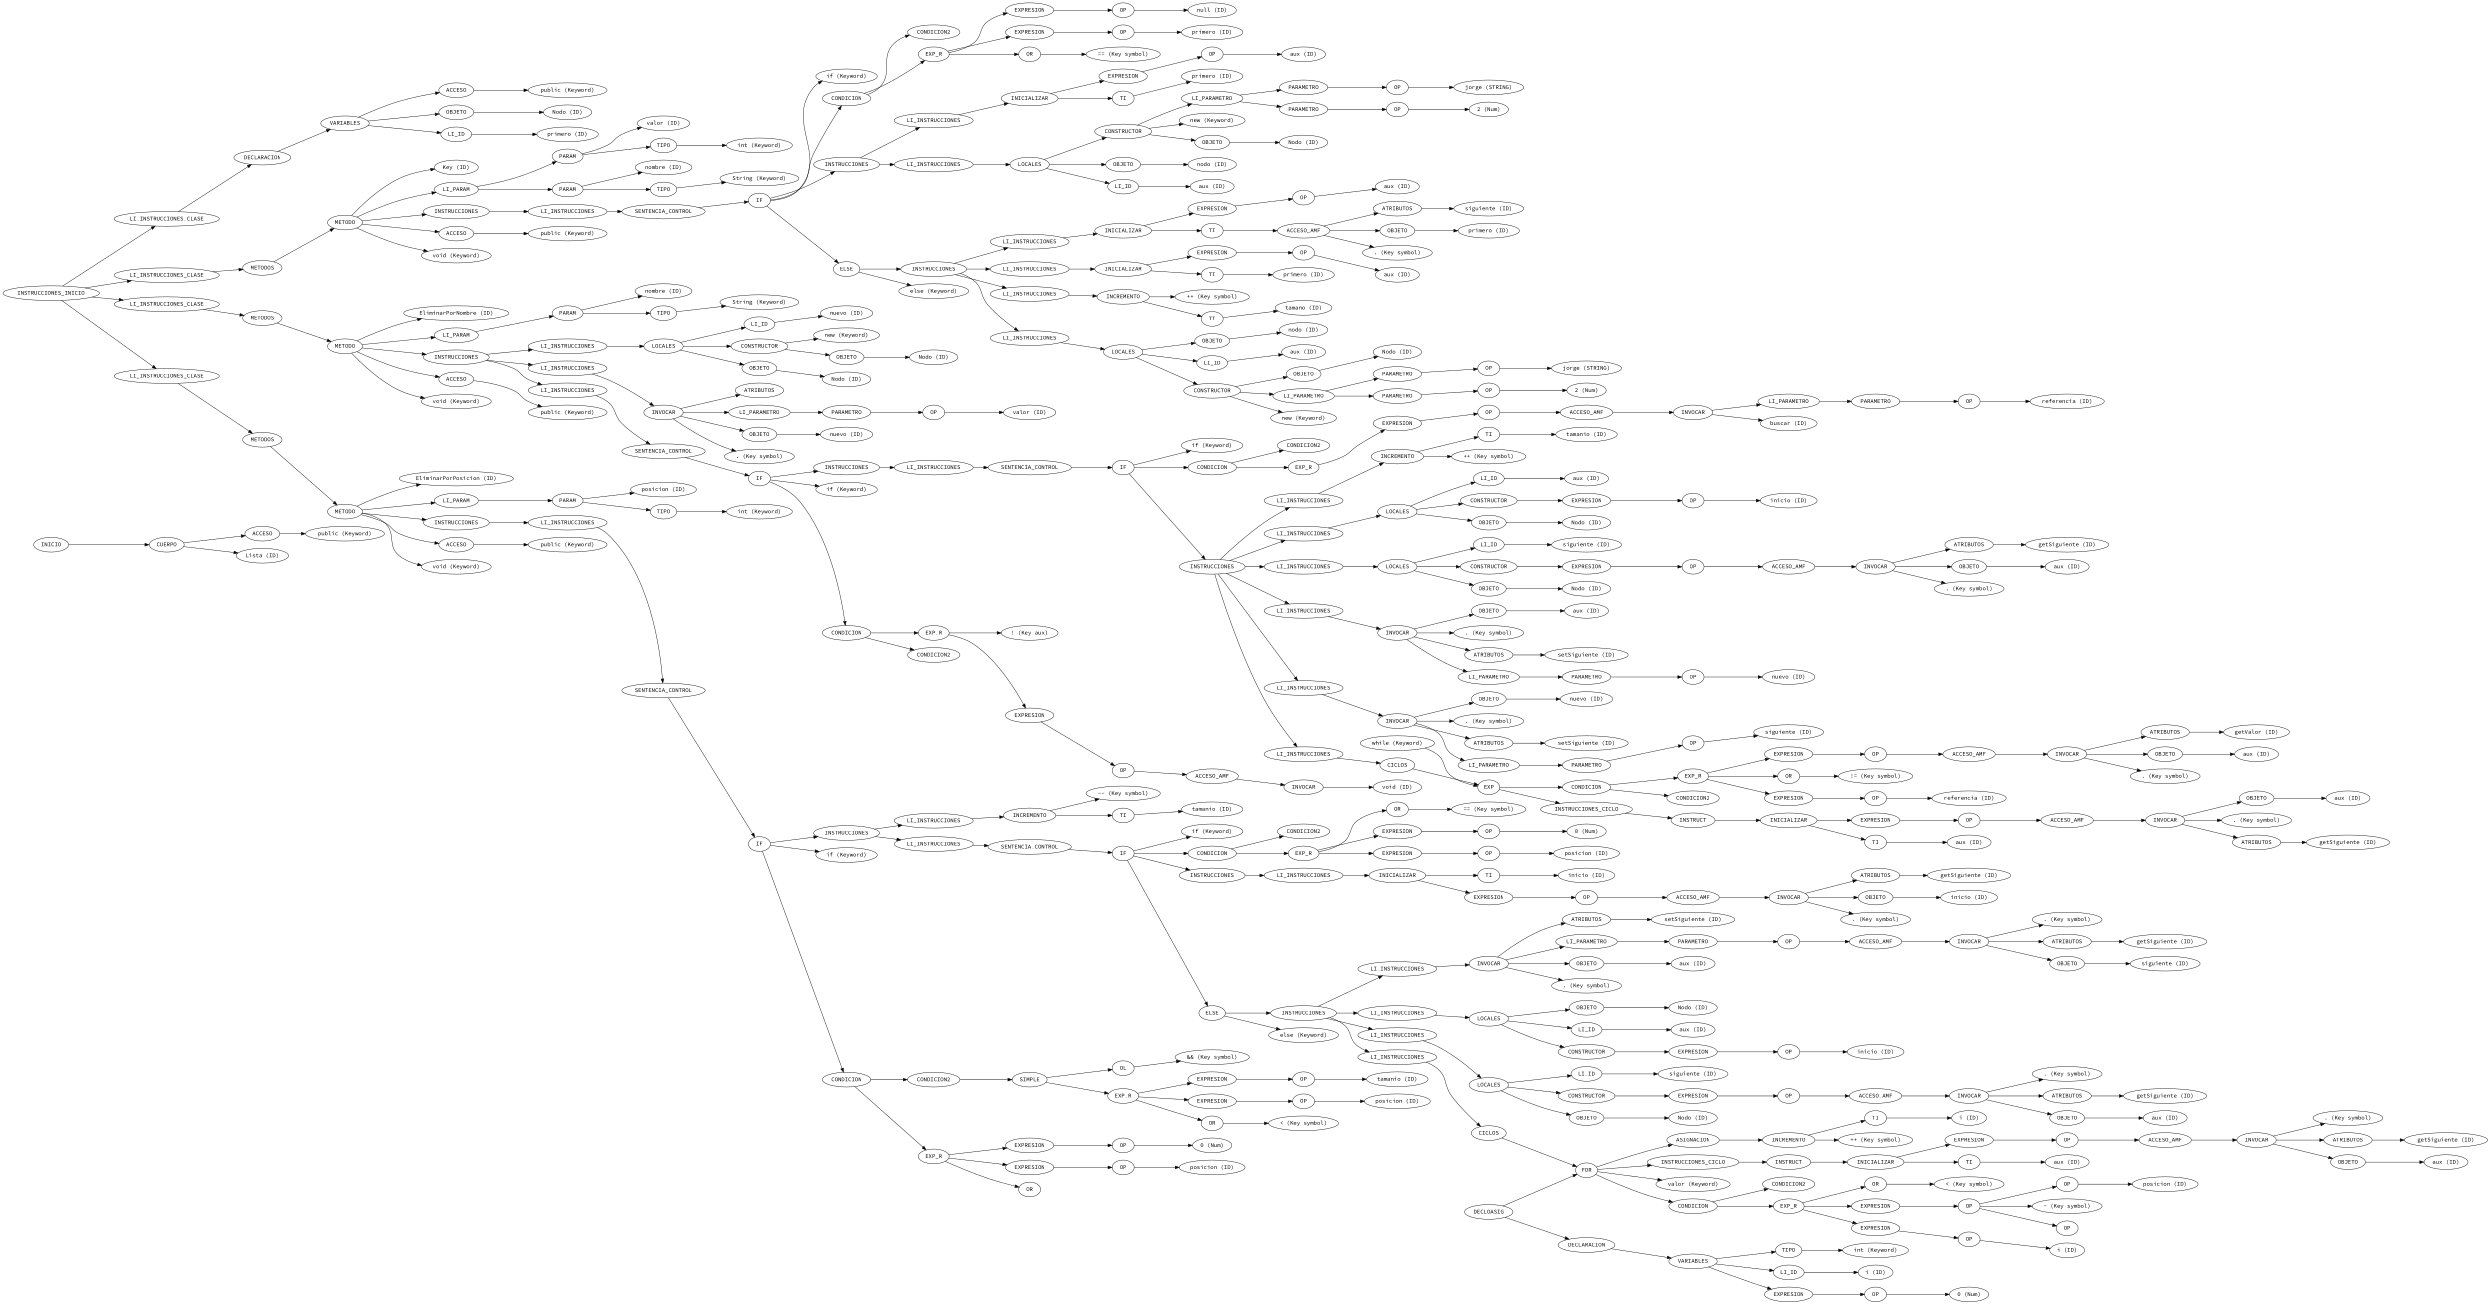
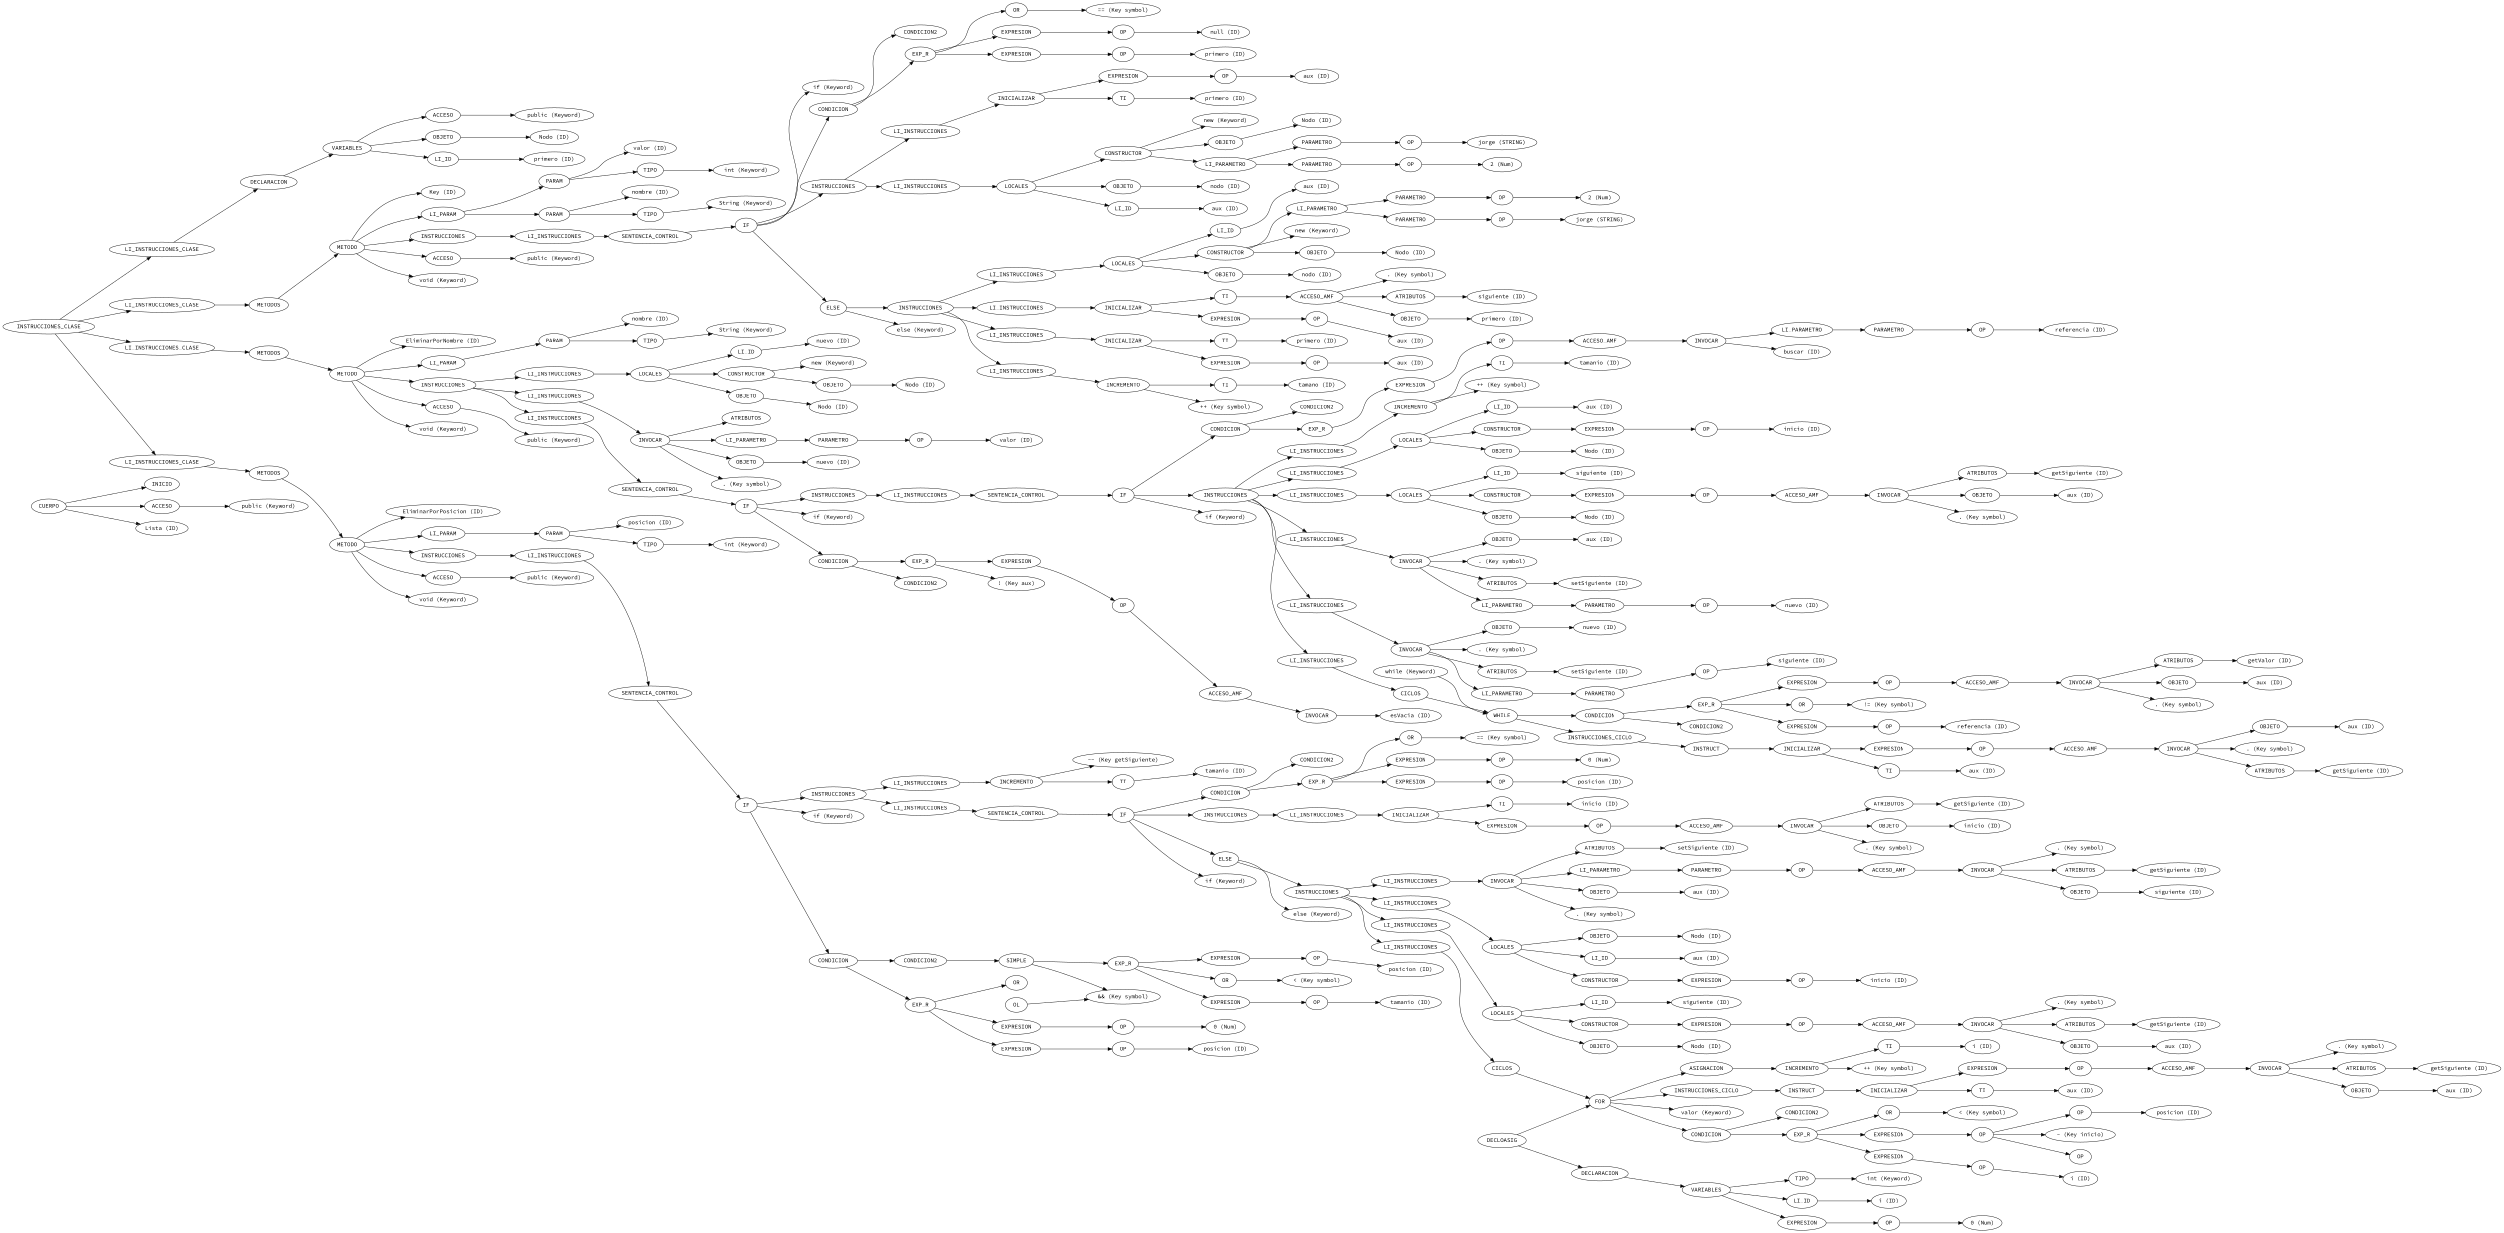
node "INSTRUCCIONES_INICIO": label "INSTRUCCIONES_INICIO" -> "INSTRUCCIONES_CLASE"
edge "INICIO" -> "CUERPO": reversed
node "void (ID)": label "void (ID)" -> "esVacia (ID)"
node "EXP": label "EXP" -> "WHILE"
node "-- (Key symbol)": label "-- (Key symbol)" -> "-- (Key getSiguiente)"
edge "SIMPLE" -> "OL": now "SIMPLE" -> "&& (Key symbol)"
node "- (Key symbol)": label "- (Key symbol)" -> "- (Key inicio)"
